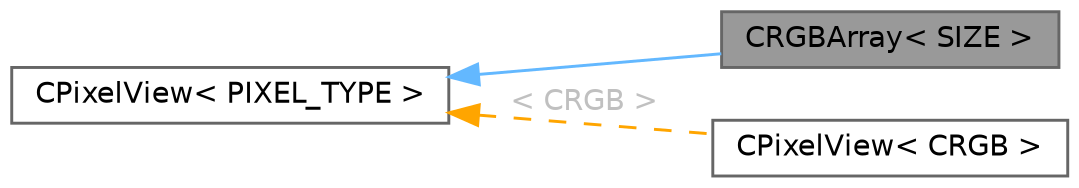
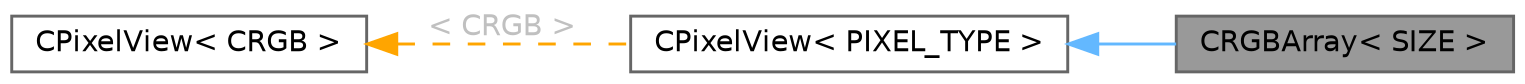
edge "CPixelView< CRGB >" -> "CPixelView< PIXEL_TYPE >": reversed
